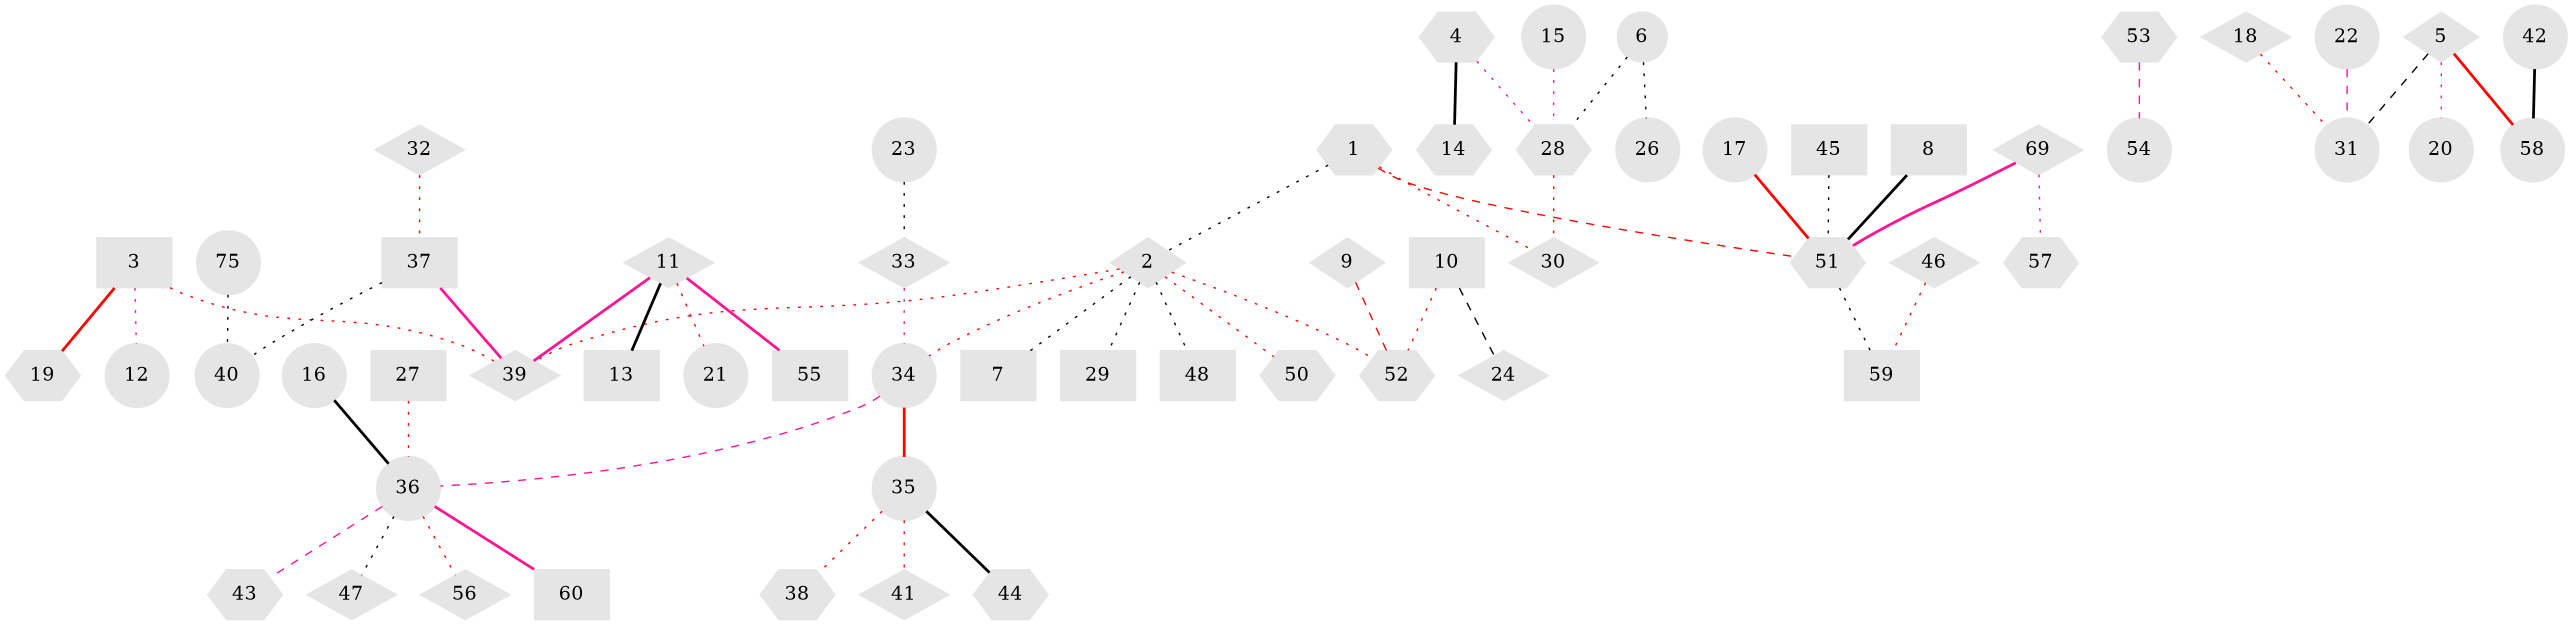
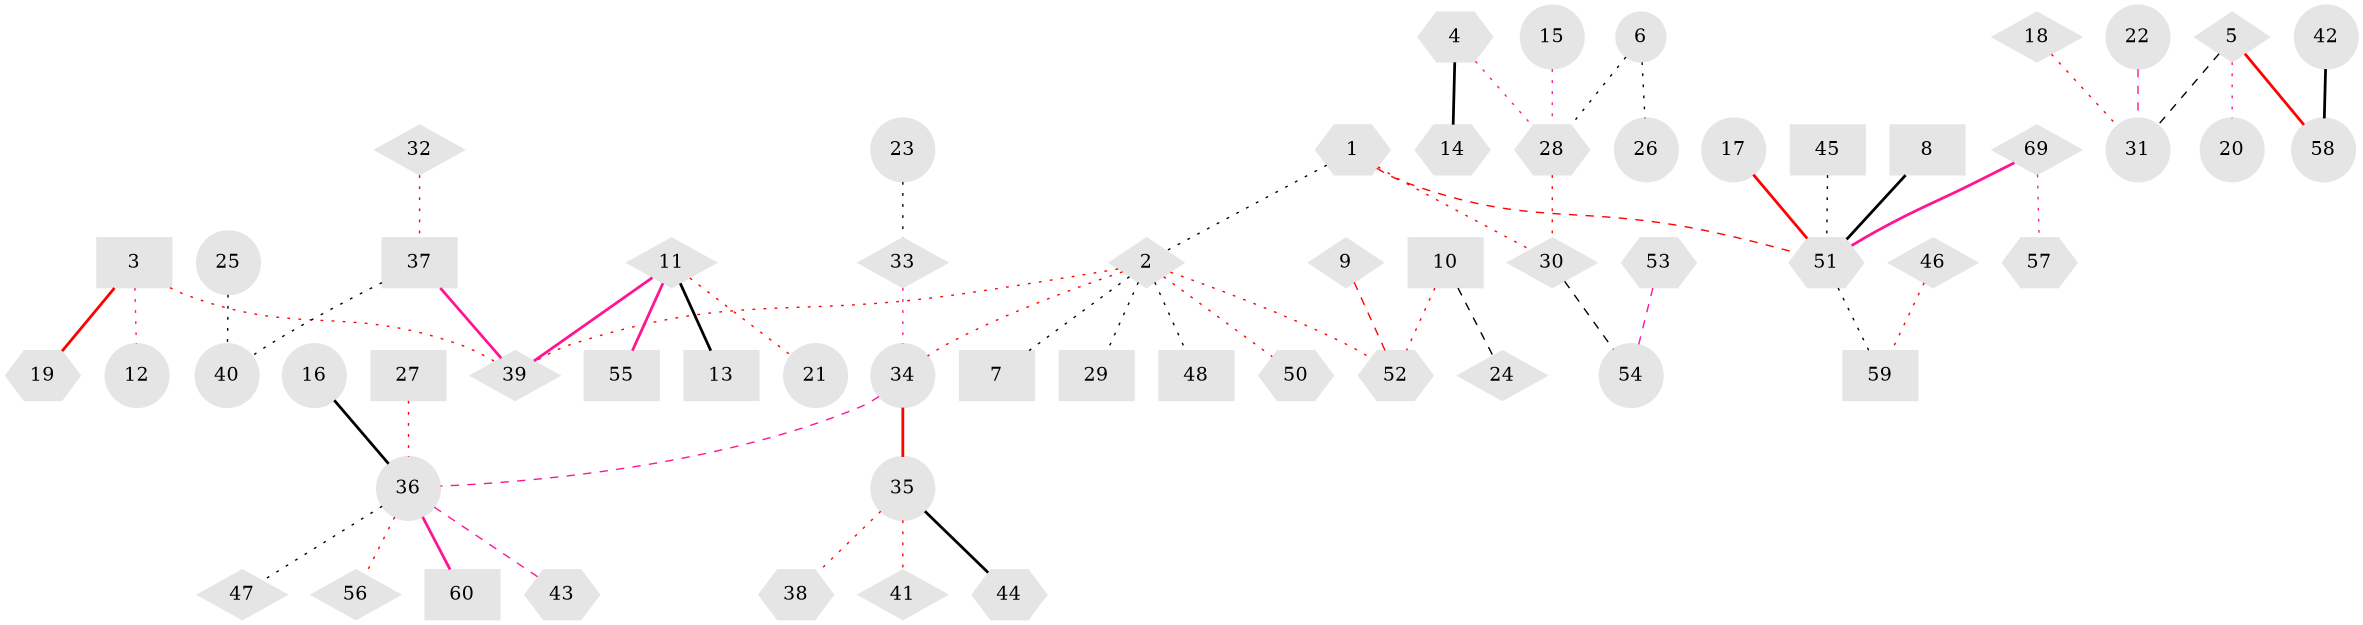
node "75": label "75" -> "25"
edge "30" -- "54": added
